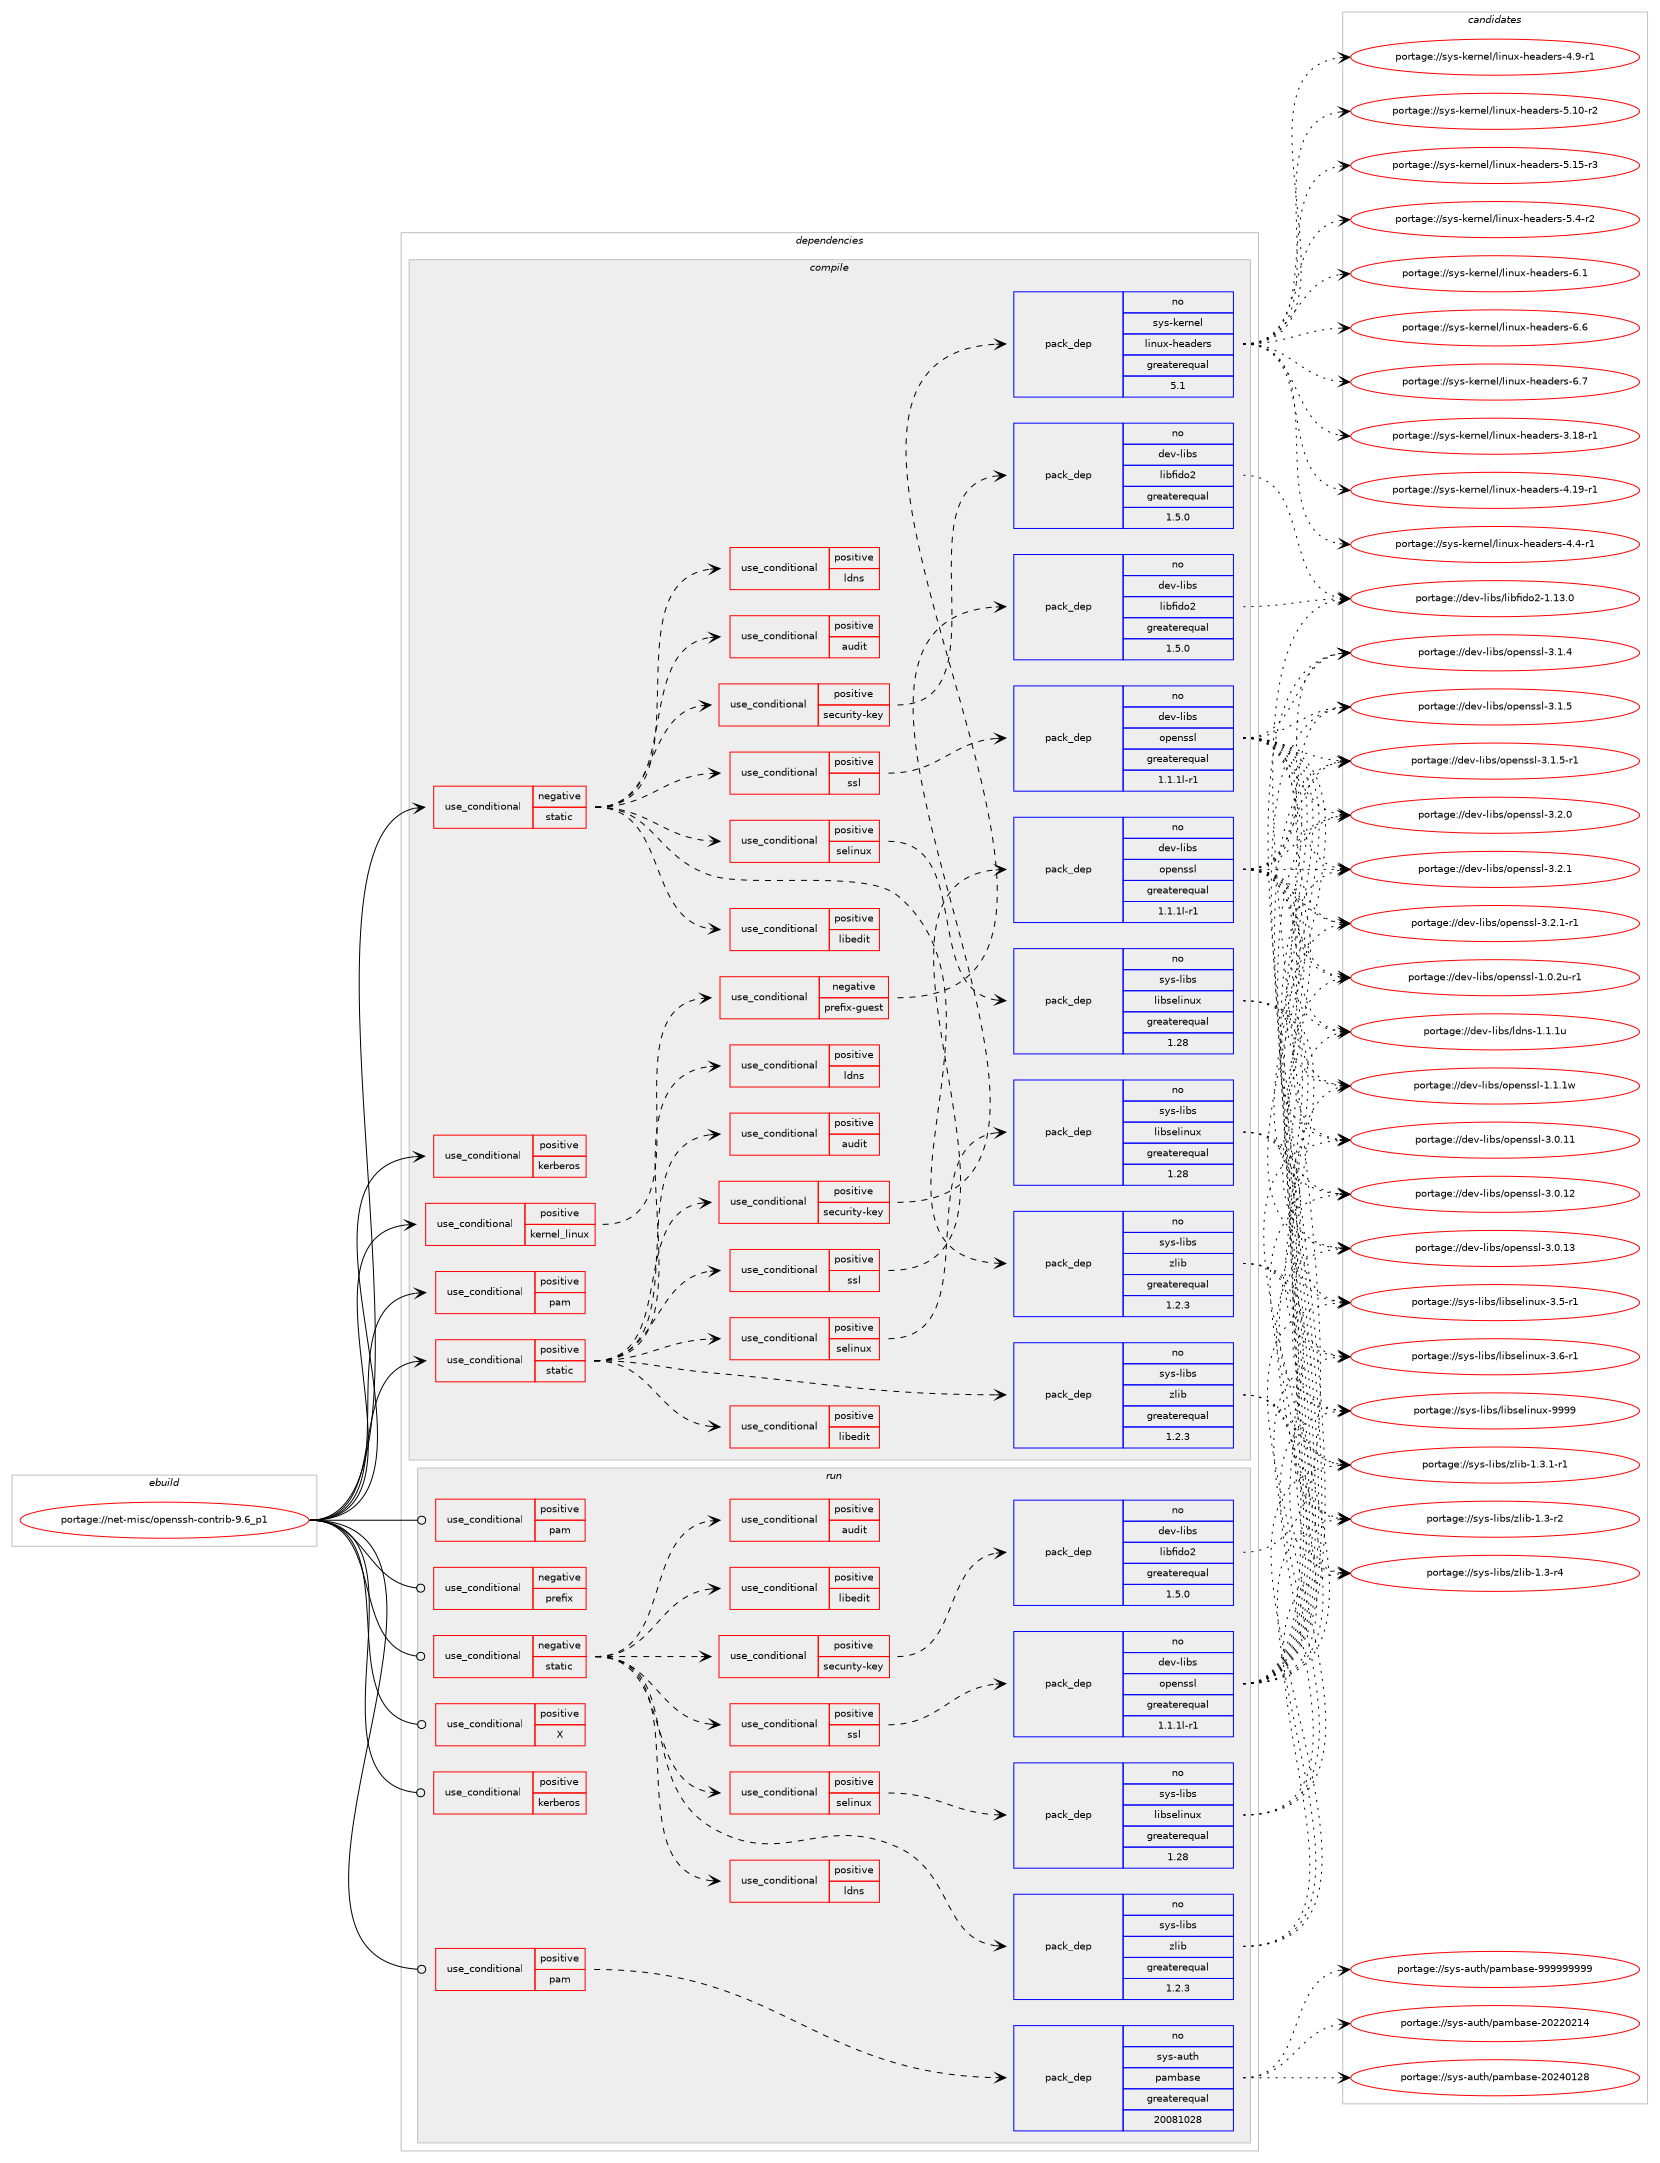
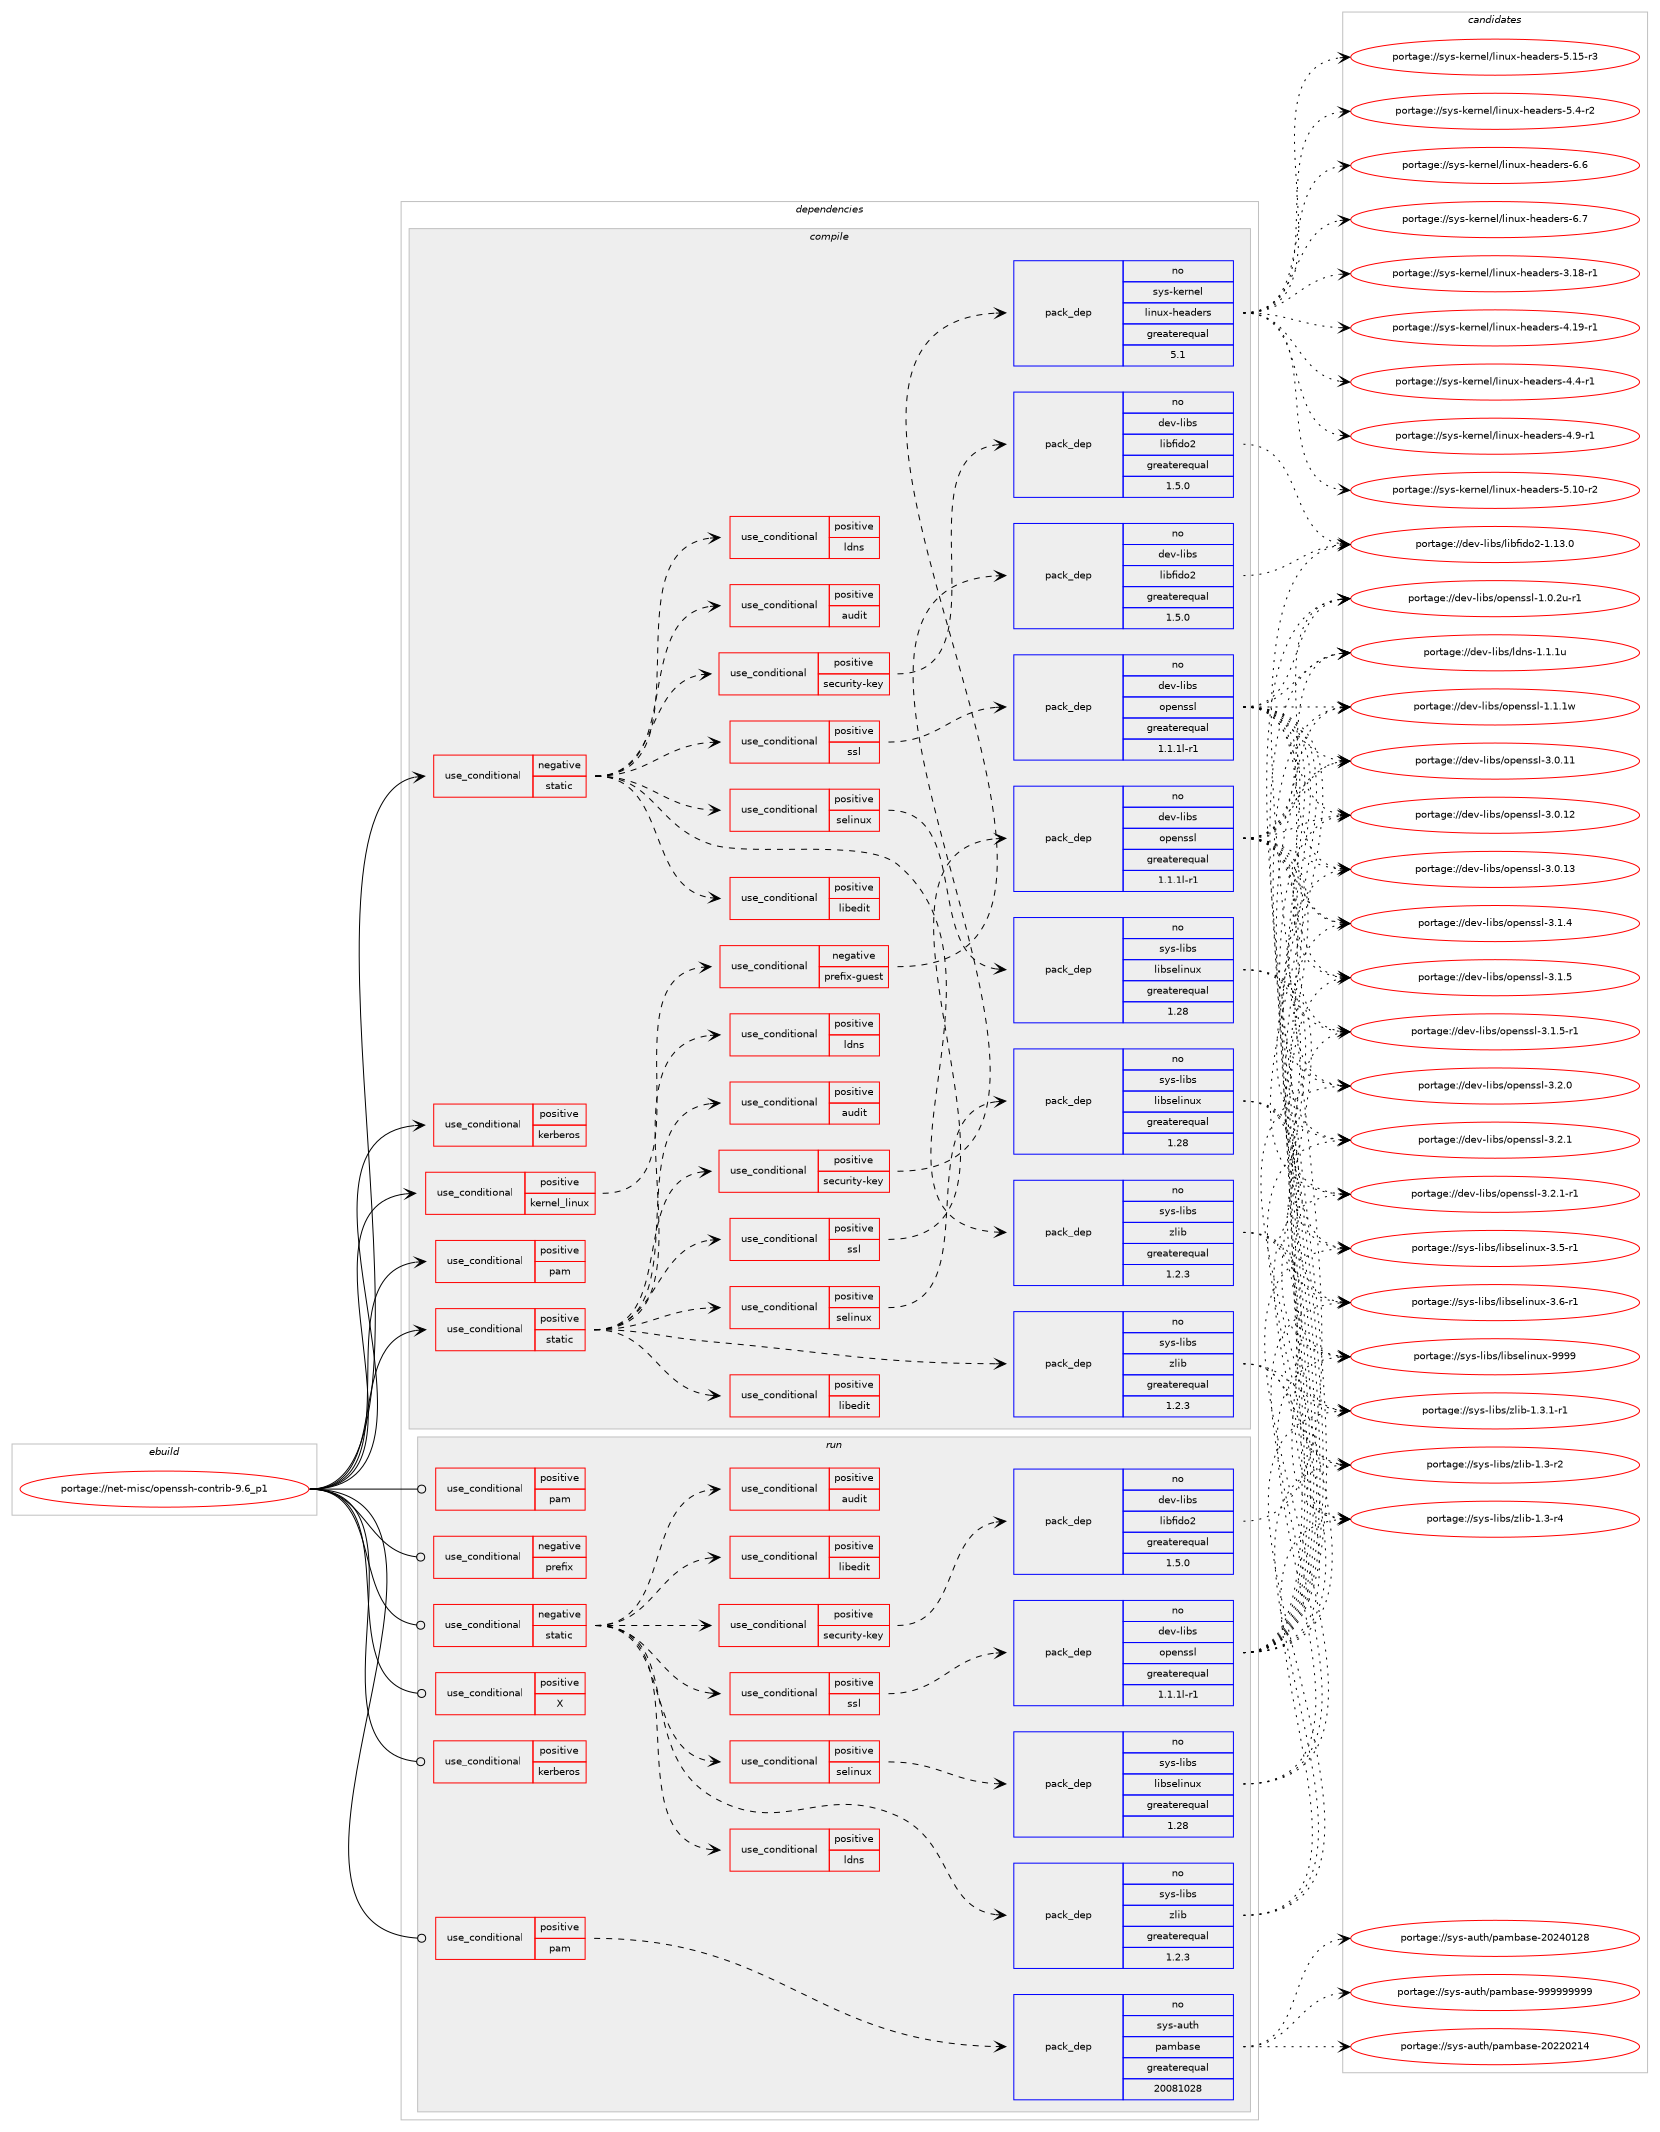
node "portage://sys-kernel/linux-headers-6.1": removed
